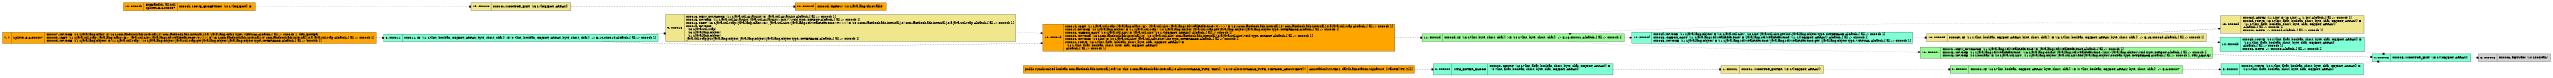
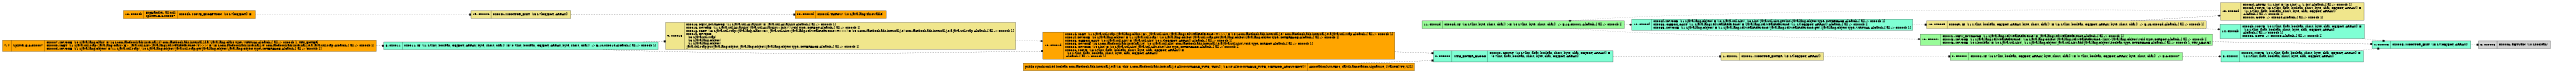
edge "10: 0x001d" -> "11: 0x002d": now "10: 0x001d" -> "0: 0x0000"
edge "8: 0x0011" -> "10: 0x001d": arrowhead diamond -> box
